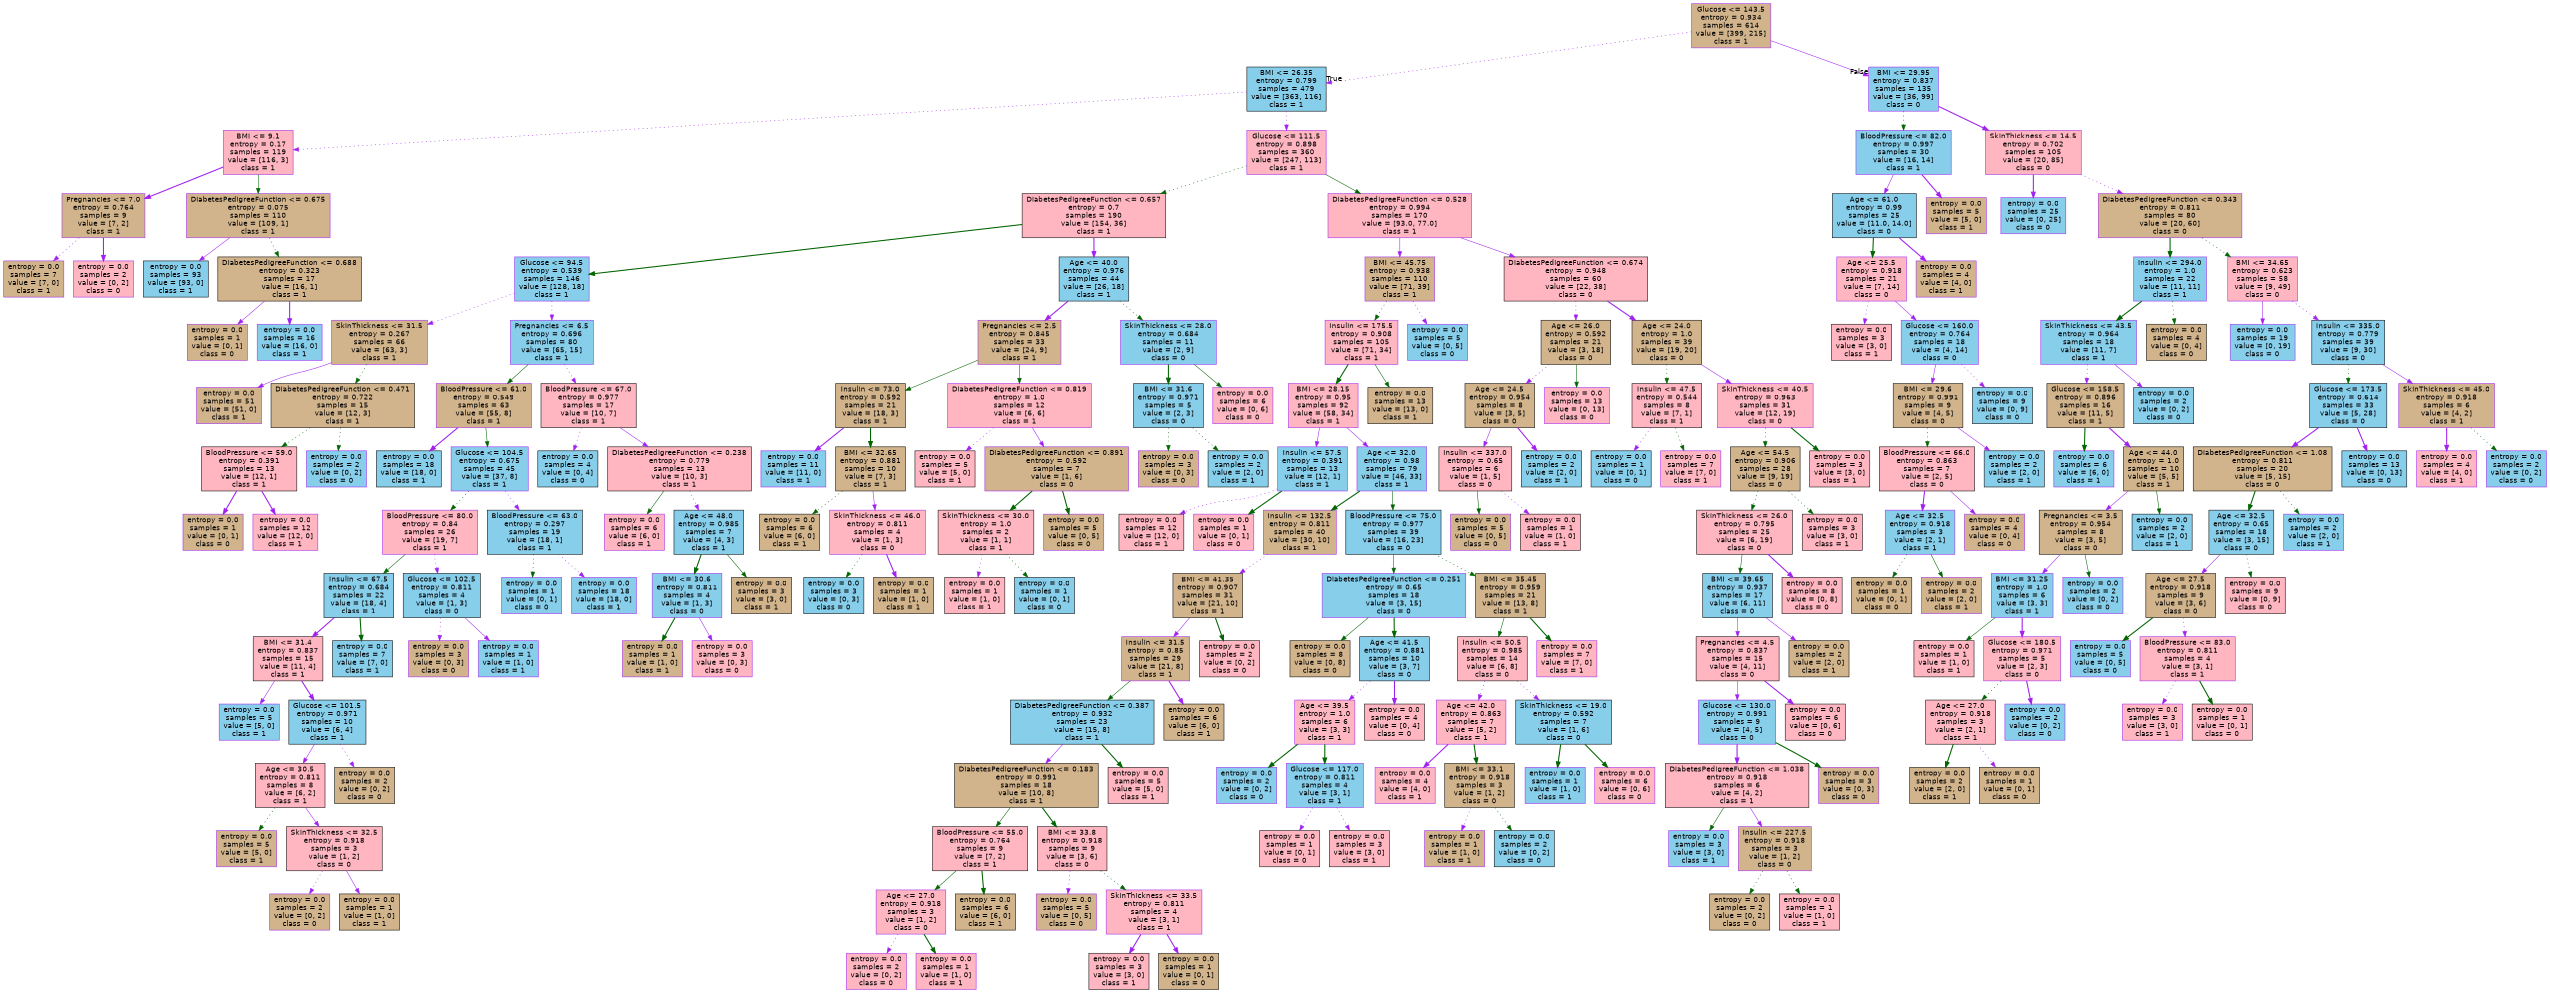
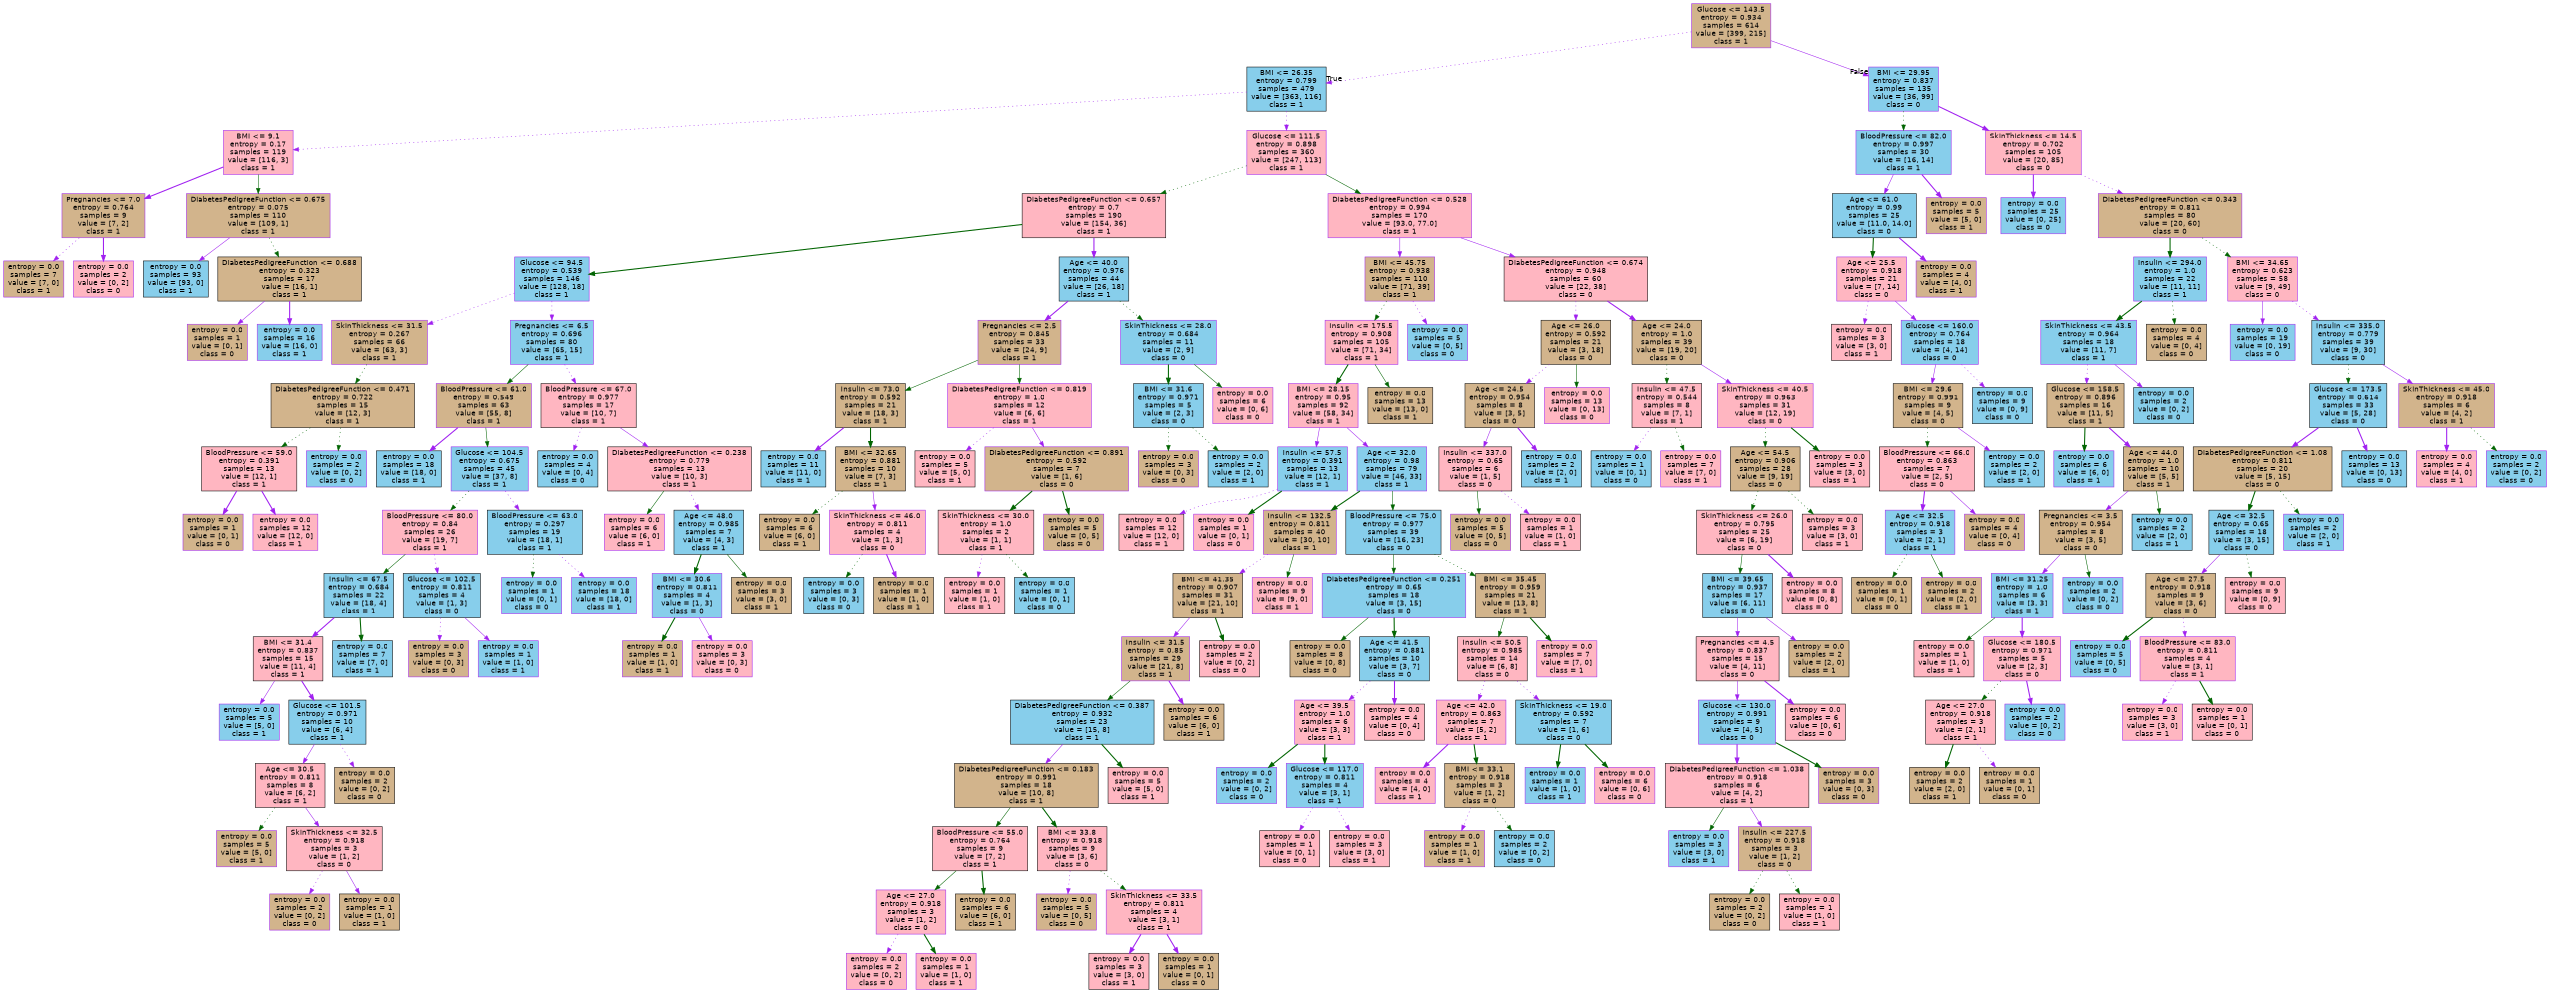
node "entropy = 0.0 samples = 51 value = [51, 0] class = 1": removed
node "entropy = 0.0 samples = 11 value = [11, 0] class = 1": color purple -> black
node "entropy = 0.0 samples = 9 value = [9, 0] class = 1": added
